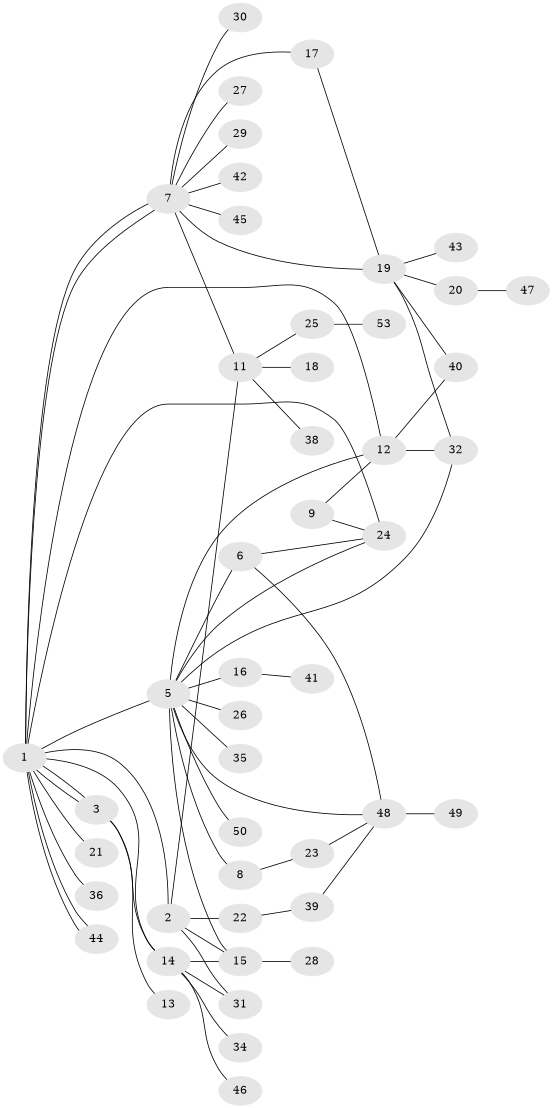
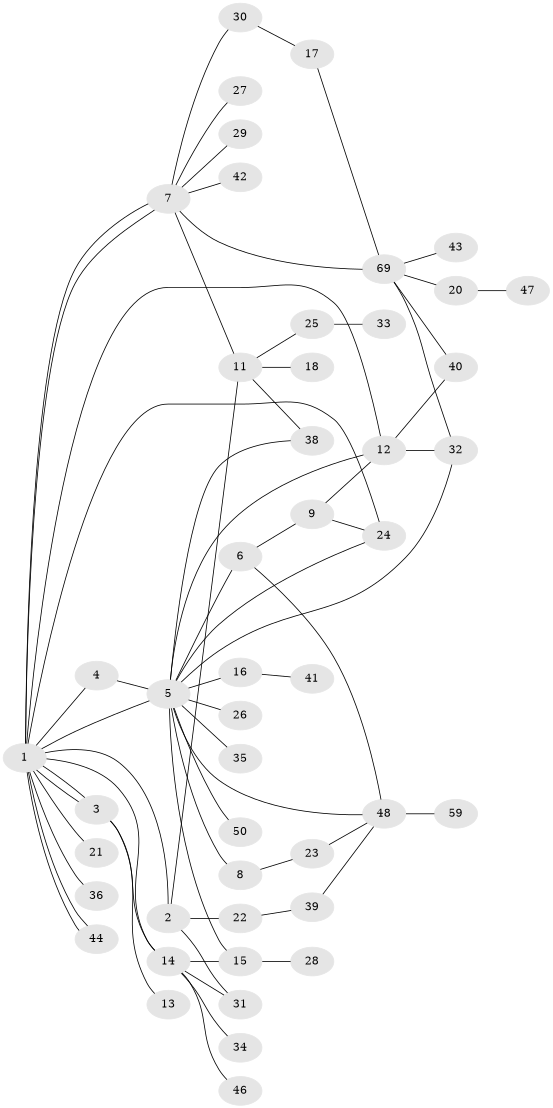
edge "17" -- "7": now "17" -- "30"
node "45": removed
node "19": label "19" -> "69"
node "53": label "53" -> "33"
edge "38" -- "5": added
edge "24" -- "6": now "9" -- "6"
node "4": added
node "49": label "49" -> "59"
edge "2" -- "15": removed
